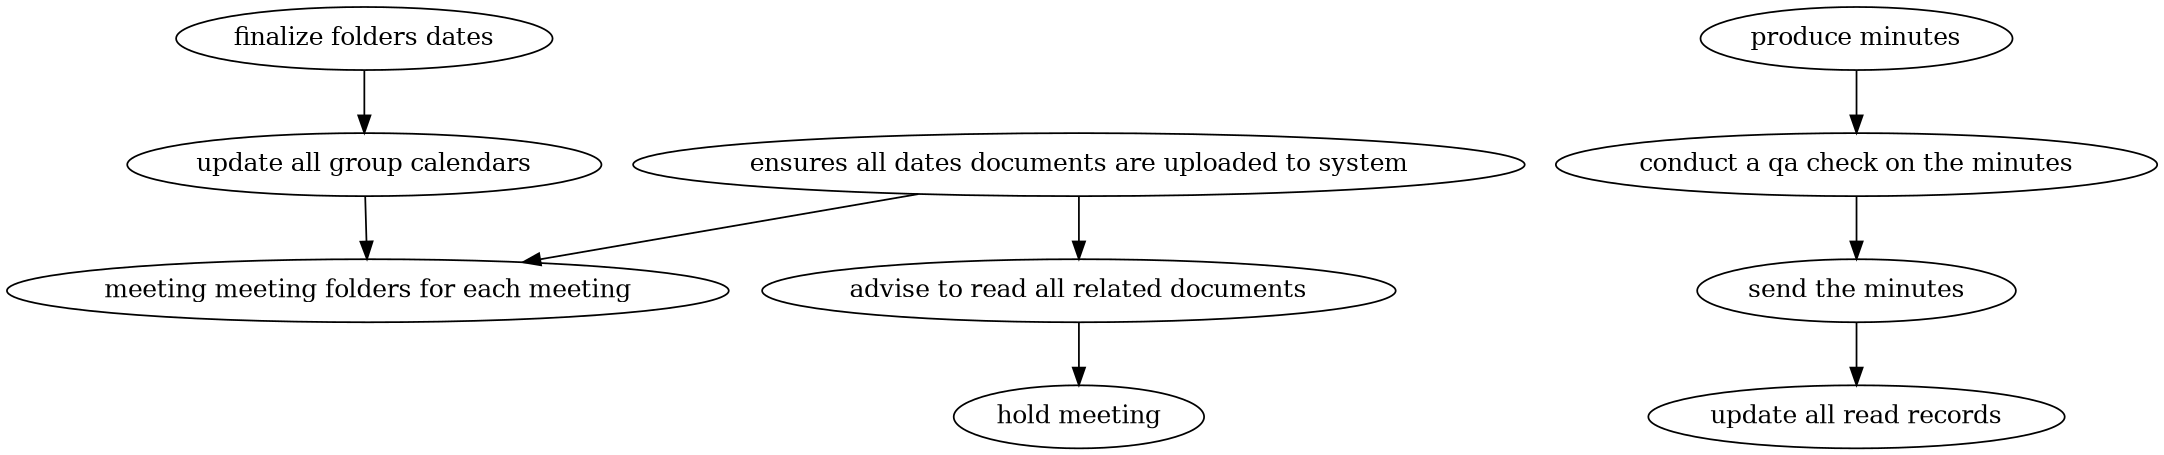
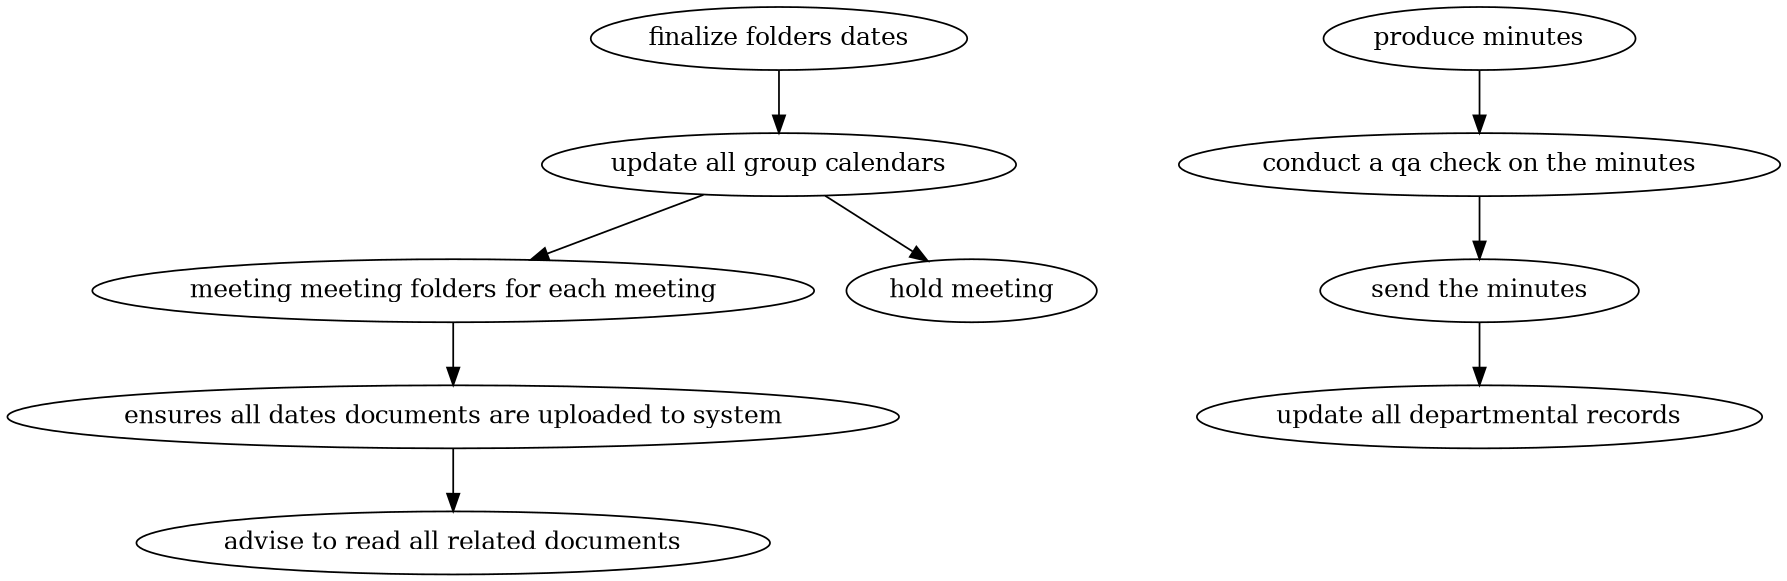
edge "ensures all dates documents are uploaded to system" -> "meeting meeting folders for each meeting": reversed
edge "advise to read all related documents" -> "hold meeting": now "update all group calendars" -> "hold meeting"
node "update all read records": label "update all read records" -> "update all departmental records"
